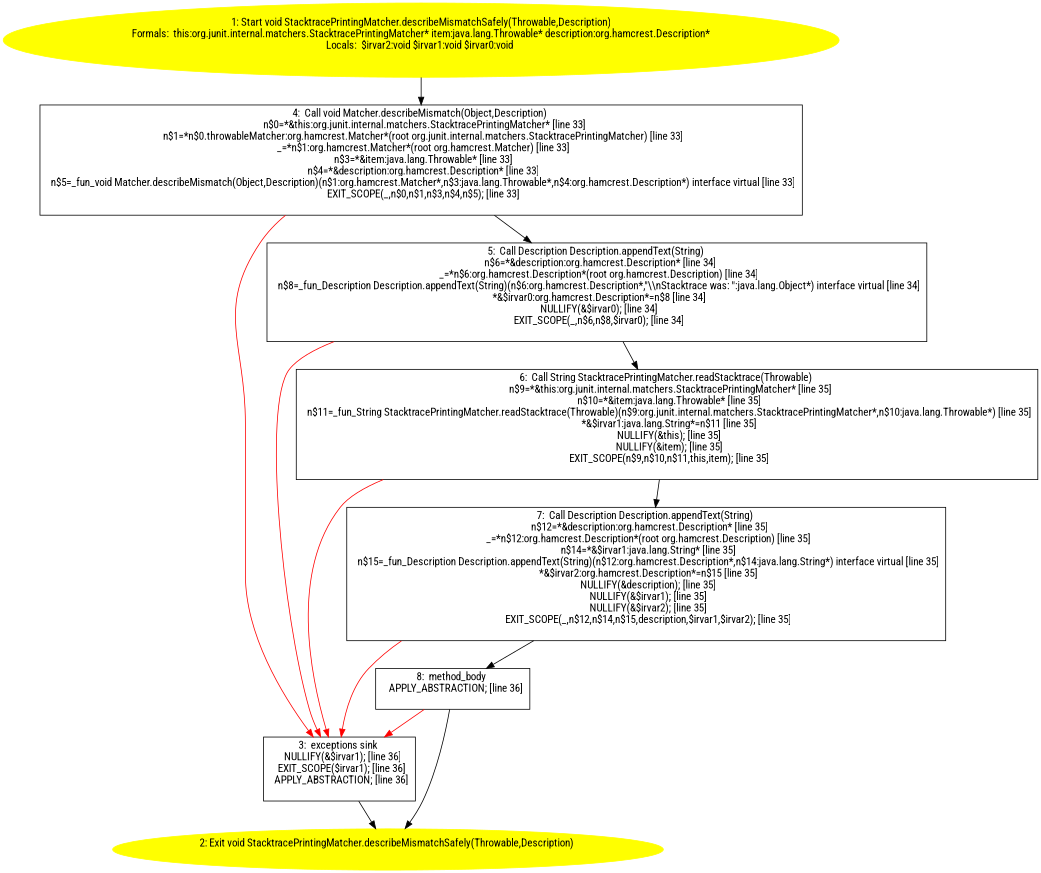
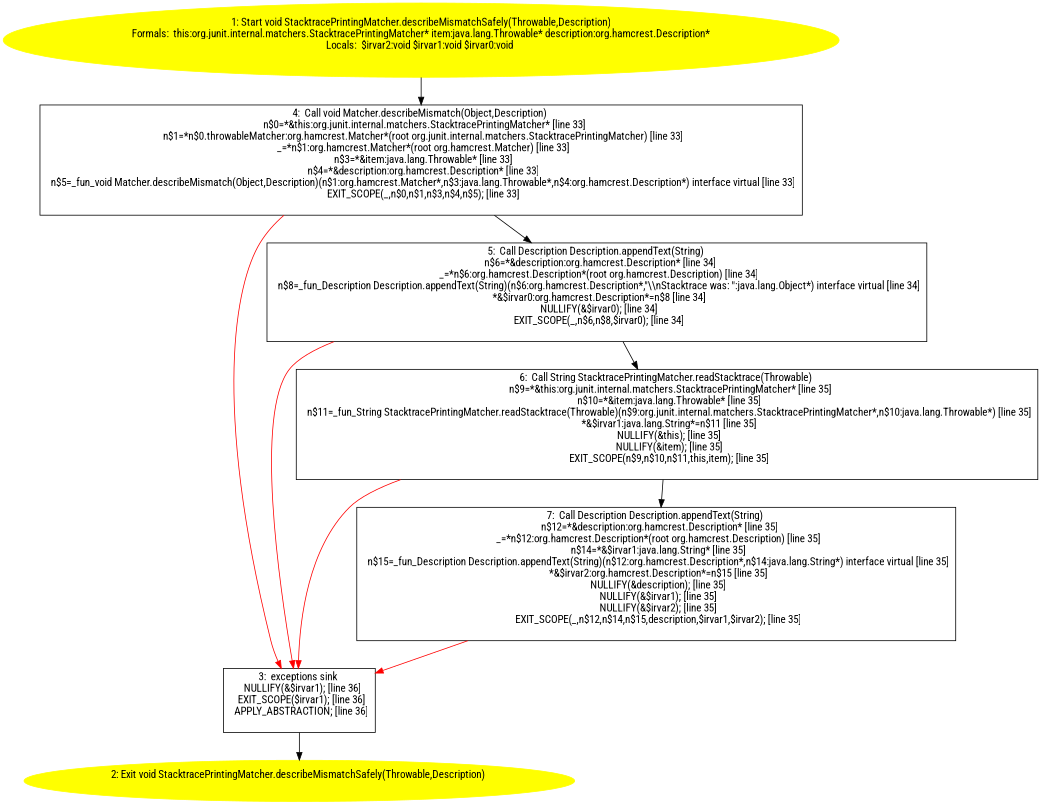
node "8:  method_body APPLY_ABSTRACTION; [line 36]": removed
